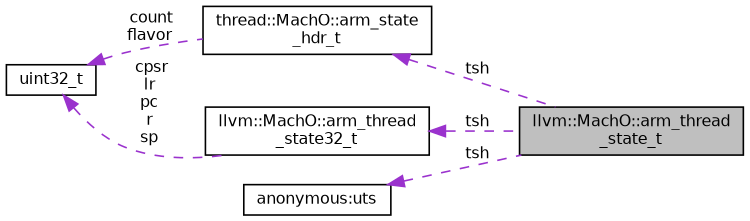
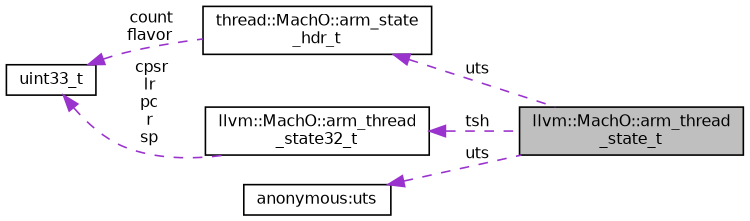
edge "llvm::MachO::arm_thread _state_t" -> "thread::MachO::arm_state _hdr_t": label " tsh" -> " uts"
node "uint32_t": label "uint32_t" -> "uint33_t"
edge "llvm::MachO::arm_thread _state_t" -> "anonymous:uts": label " tsh" -> " uts"
